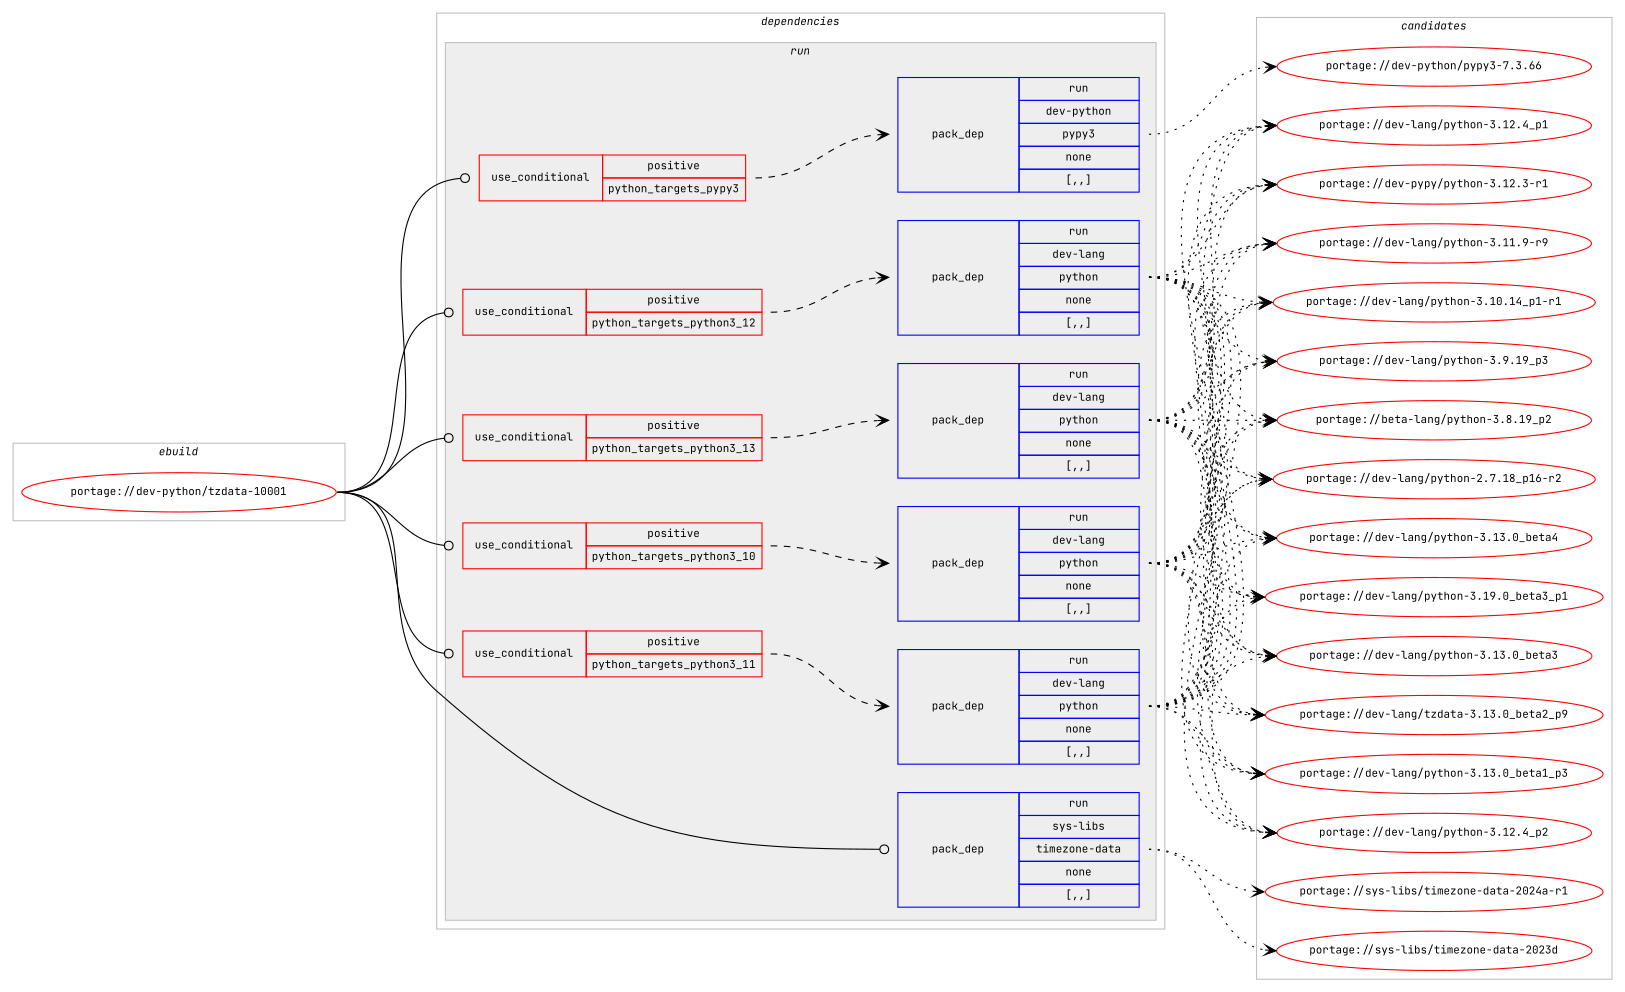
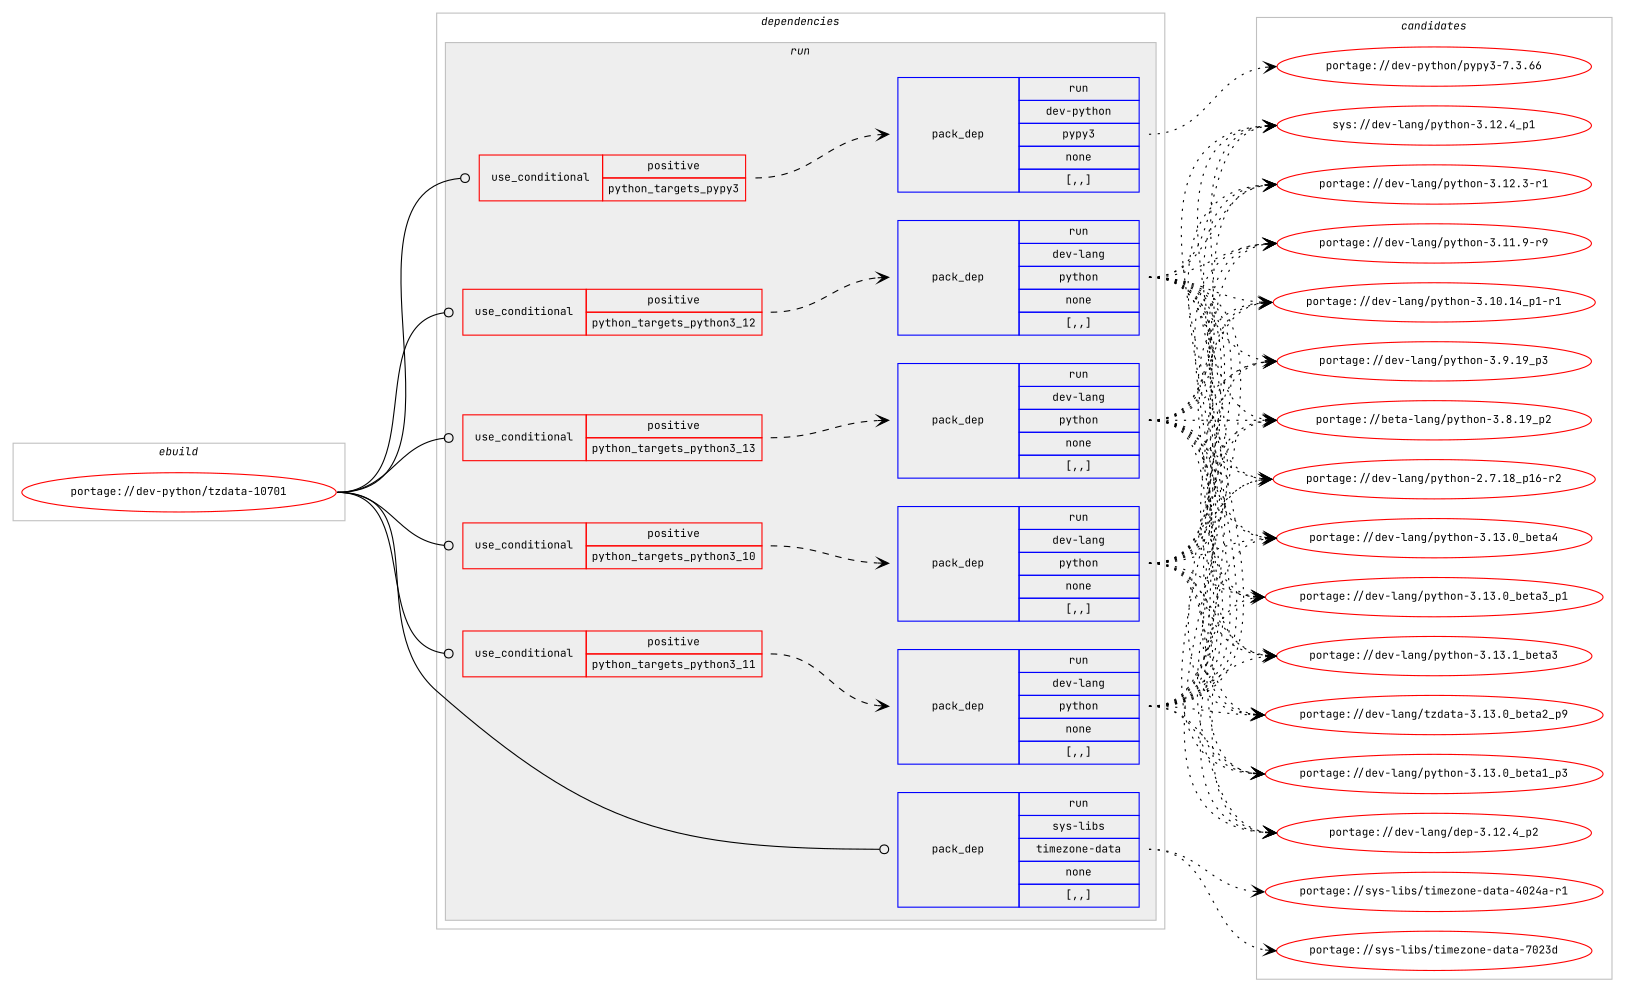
node "portage://dev-lang/python-3.12.4_p1": label "portage://dev-lang/python-3.12.4_p1" -> "sys://dev-lang/python-3.12.4_p1"
node "portage://dev-pypy/python-3.12.3-r1": label "portage://dev-pypy/python-3.12.3-r1" -> "portage://dev-lang/python-3.12.3-r1"
node "portage://dev-python/tzdata-10001": label "portage://dev-python/tzdata-10001" -> "portage://dev-python/tzdata-10701"
node "portage://dev-lang/python-3.19.0_beta3_p1": label "portage://dev-lang/python-3.19.0_beta3_p1" -> "portage://dev-lang/python-3.13.0_beta3_p1"
node "portage://dev-lang/python-3.13.0_beta3": label "portage://dev-lang/python-3.13.0_beta3" -> "portage://dev-lang/python-3.13.1_beta3"
node "portage://dev-lang/python-3.12.4_p2": label "portage://dev-lang/python-3.12.4_p2" -> "portage://dev-lang/dep-3.12.4_p2"
node "portage://sys-libs/timezone-data-2024a-r1": label "portage://sys-libs/timezone-data-2024a-r1" -> "portage://sys-libs/timezone-data-4024a-r1"
node "portage://sys-libs/timezone-data-2023d": label "portage://sys-libs/timezone-data-2023d" -> "portage://sys-libs/timezone-data-7023d"
